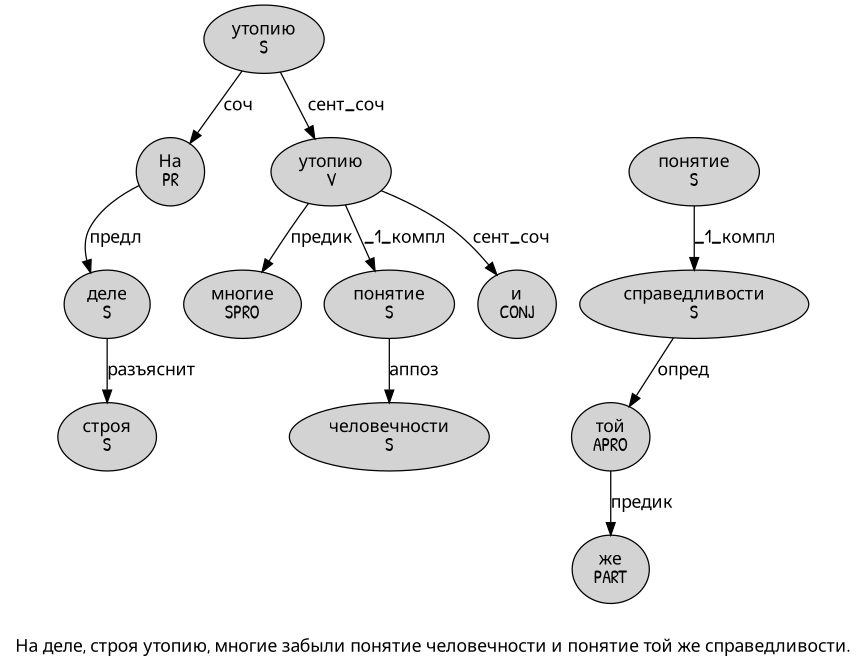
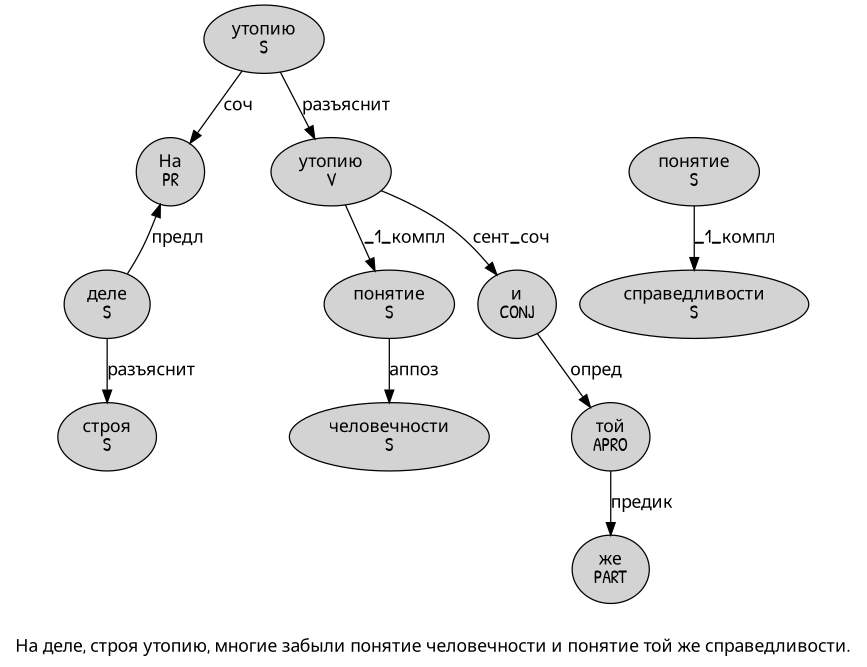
edge "утопию S" -> "утопию V": label "сент_соч" -> "разъяснит"
edge "На PR" -> "деле S": reversed
node "многие SPRO": removed
edge "справедливости S" -> "той APRO": now "и CONJ" -> "той APRO"
